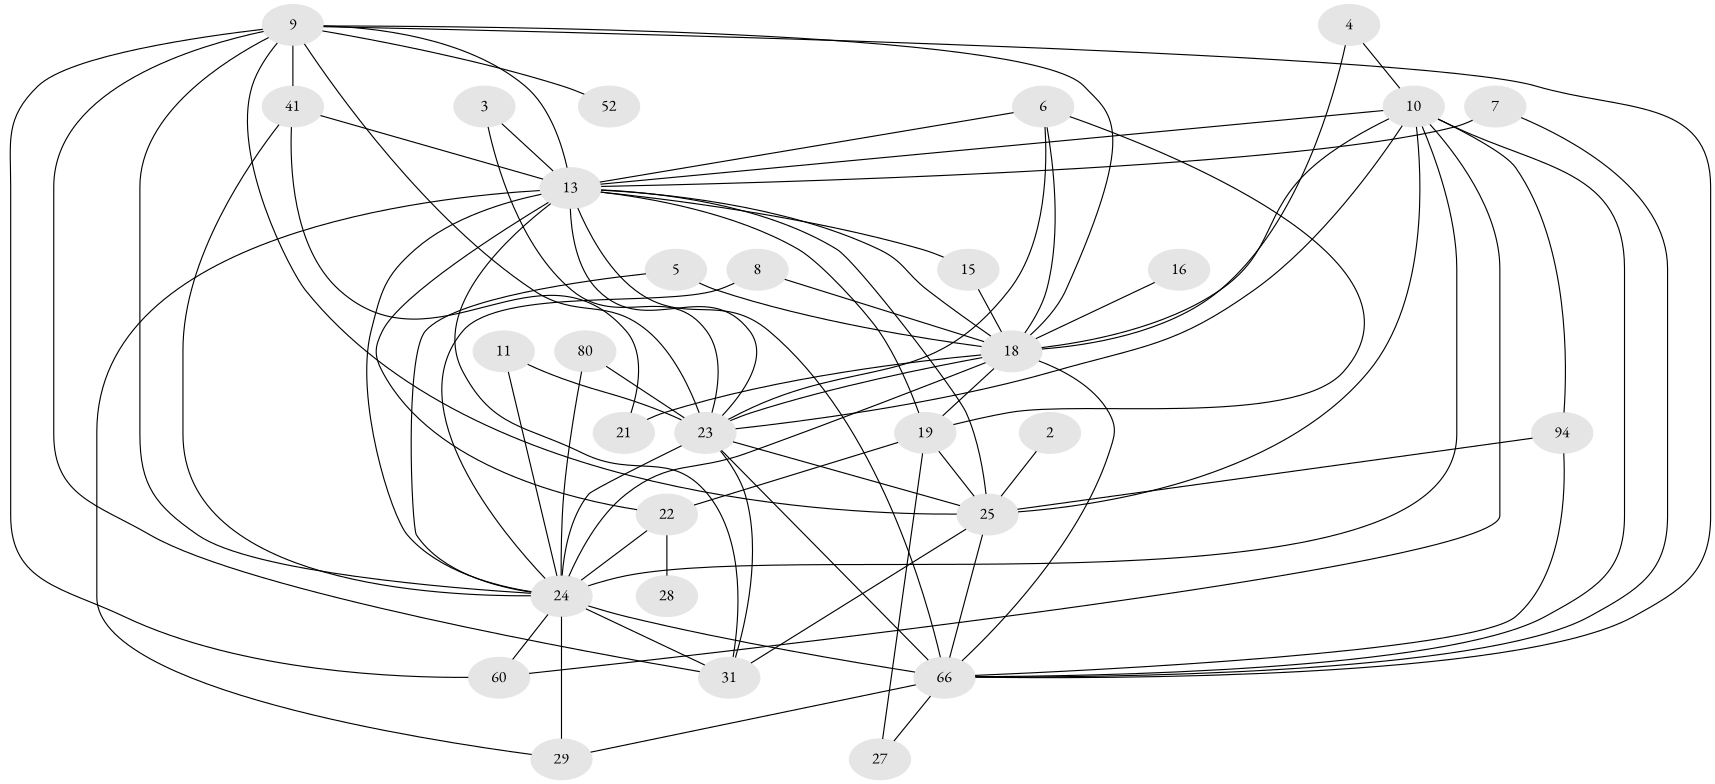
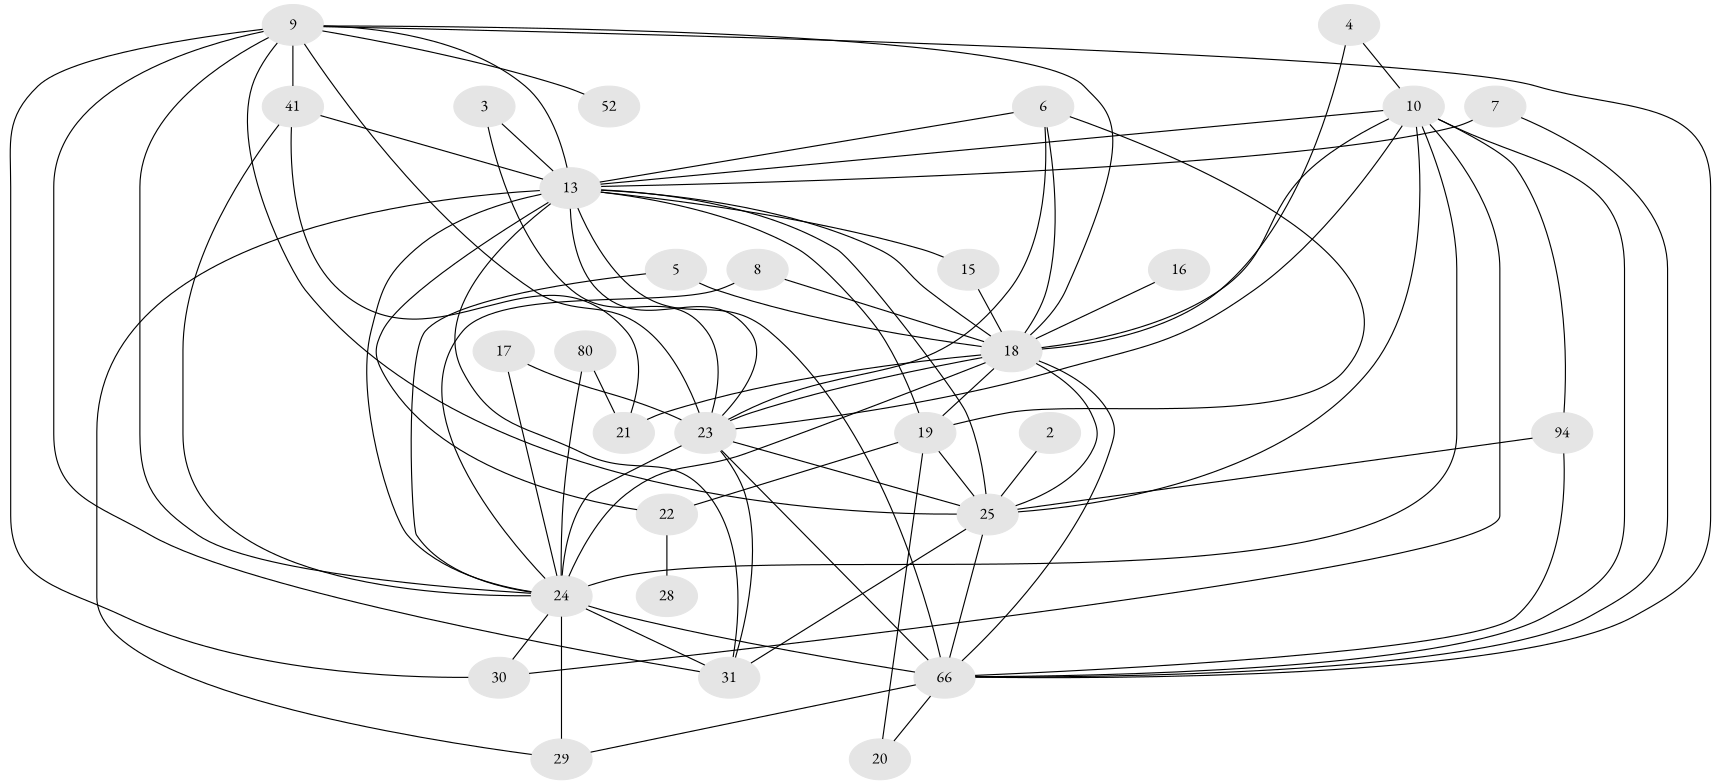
node "11": label "11" -> "17"
edge "80" -- "23": now "80" -- "21"
edge "18" -- "25": added
edge "22" -- "24": removed
node "60": label "60" -> "30"
node "27": label "27" -> "20"
